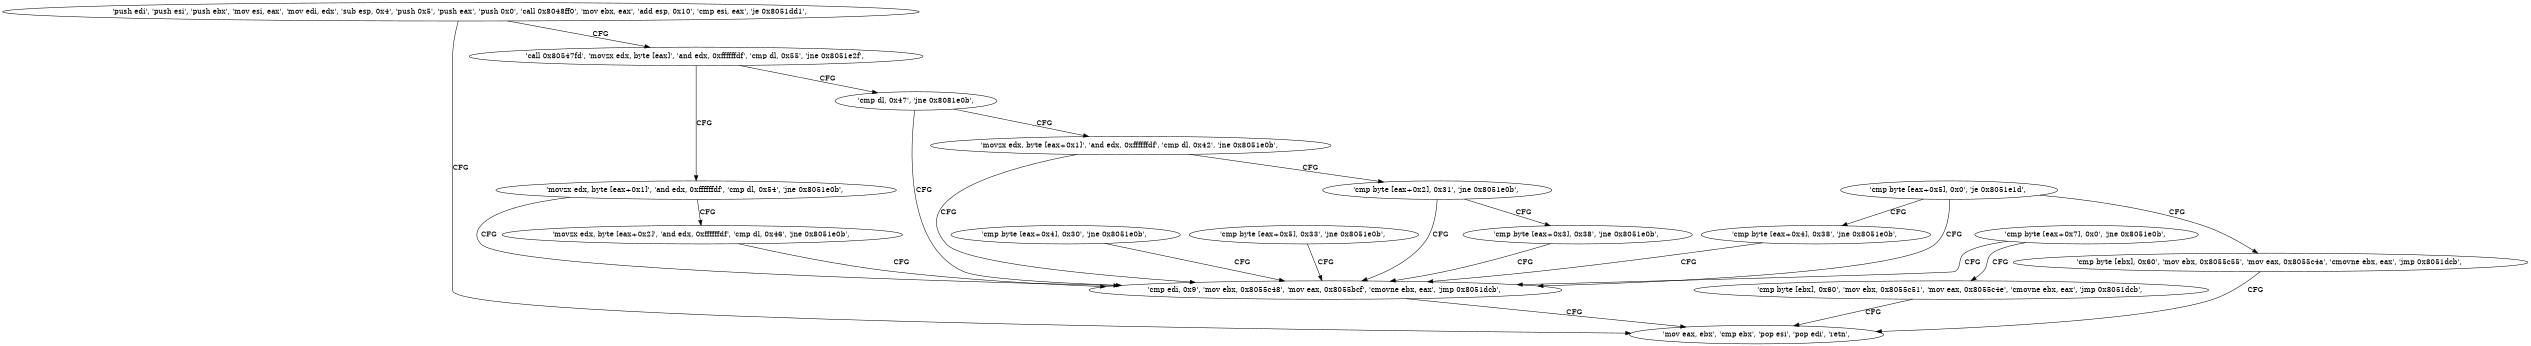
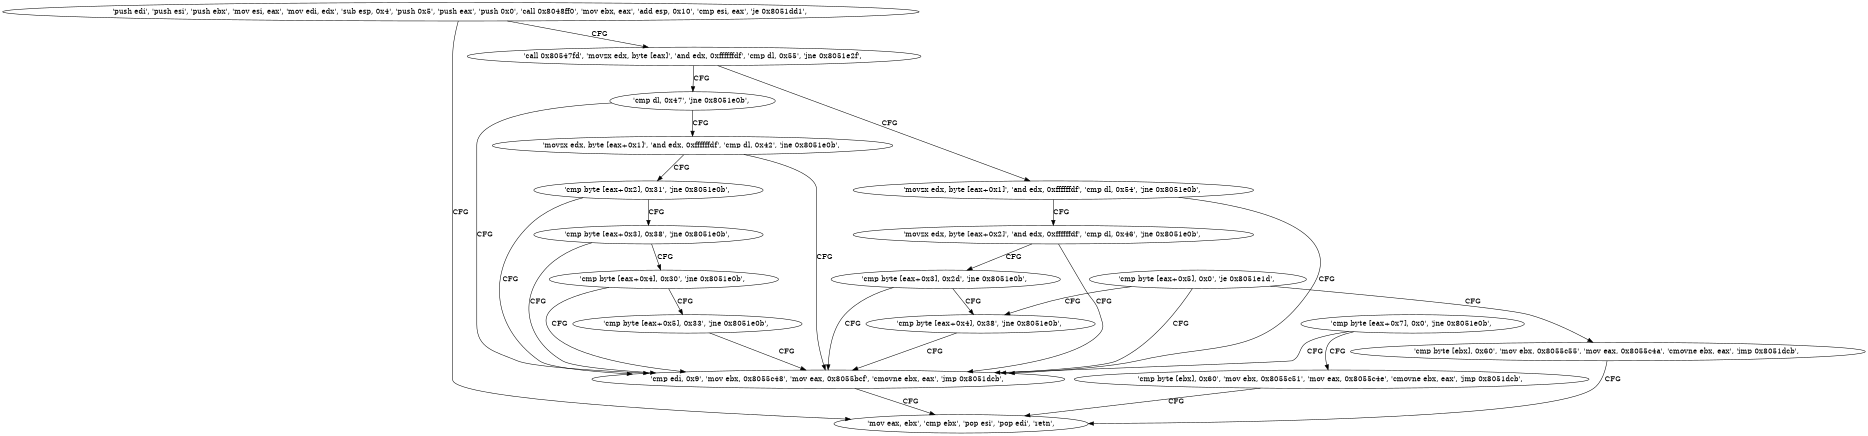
node "'cmp dl, 0x47', 'jne 0x8081e0b',": label "'cmp dl, 0x47', 'jne 0x8081e0b'," -> "'cmp dl, 0x47', 'jne 0x8051e0b',"
edge "'cmp byte [eax+0x3], 0x38', 'jne 0x8051e0b'," -> "'cmp byte [eax+0x4], 0x30', 'jne 0x8051e0b',": added, label "CFG"
node "'cmp byte [eax+0x3], 0x2d', 'jne 0x8051e0b',": added
edge "'cmp byte [eax+0x4], 0x30', 'jne 0x8051e0b'," -> "'cmp byte [eax+0x5], 0x33', 'jne 0x8051e0b',": added, label "CFG"
